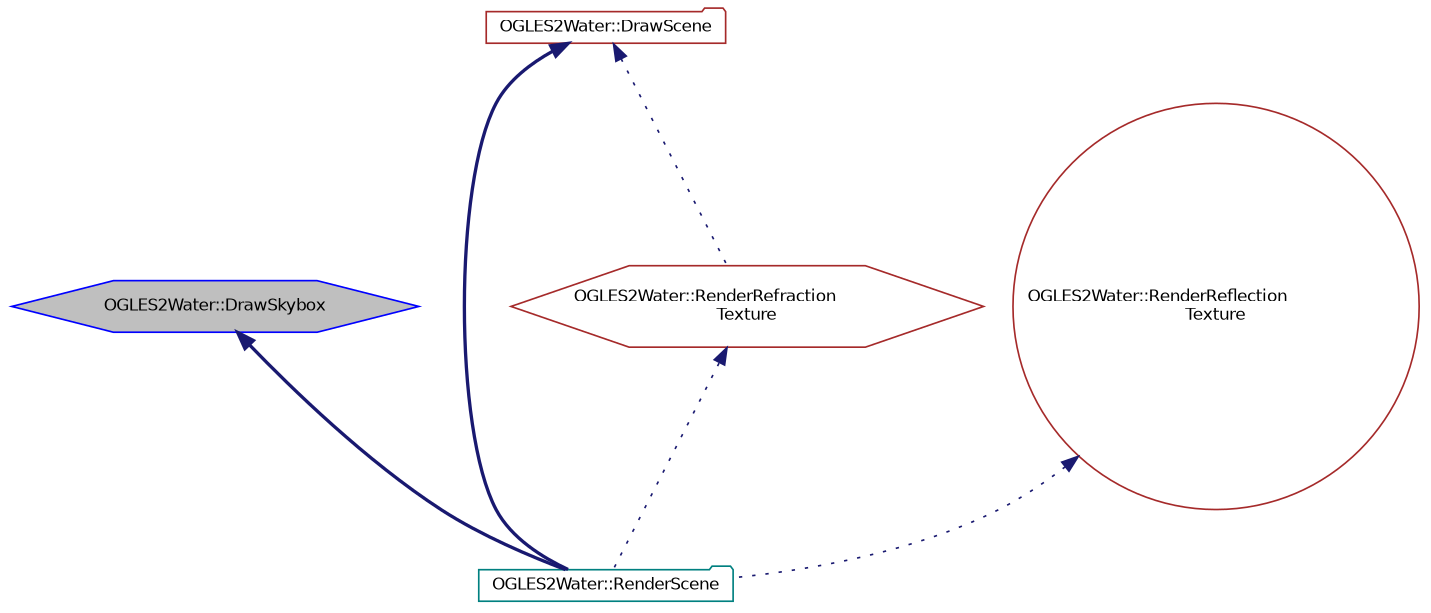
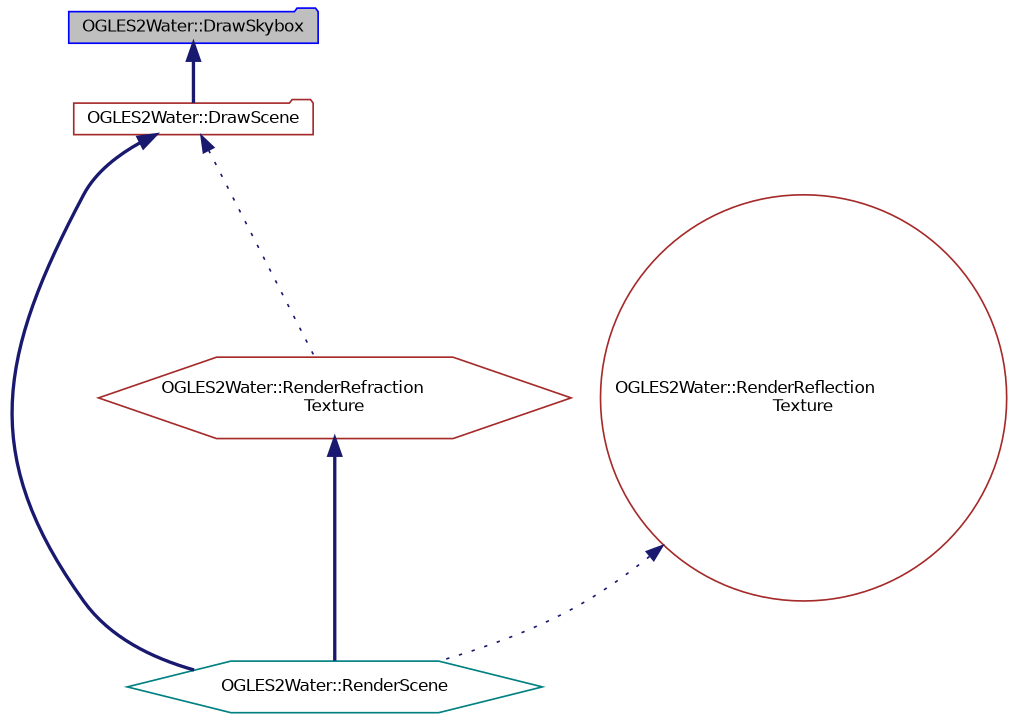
node "OGLES2Water::DrawSkybox": shape hexagon -> folder
edge "OGLES2Water::RenderScene" -> "OGLES2Water::RenderRefraction Texture": style dotted -> bold
edge "OGLES2Water::RenderScene" -> "OGLES2Water::DrawSkybox": now "OGLES2Water::DrawScene" -> "OGLES2Water::DrawSkybox"
node "OGLES2Water::RenderScene": shape folder -> hexagon
